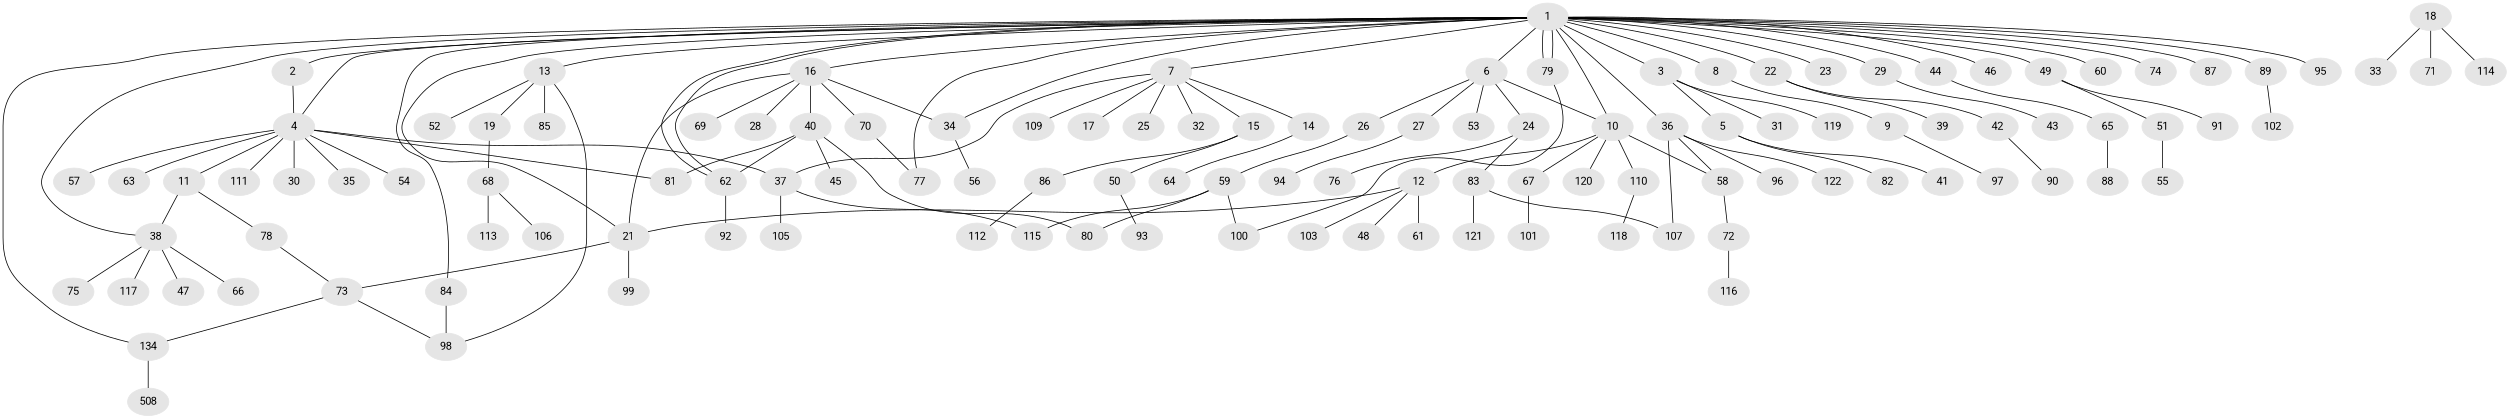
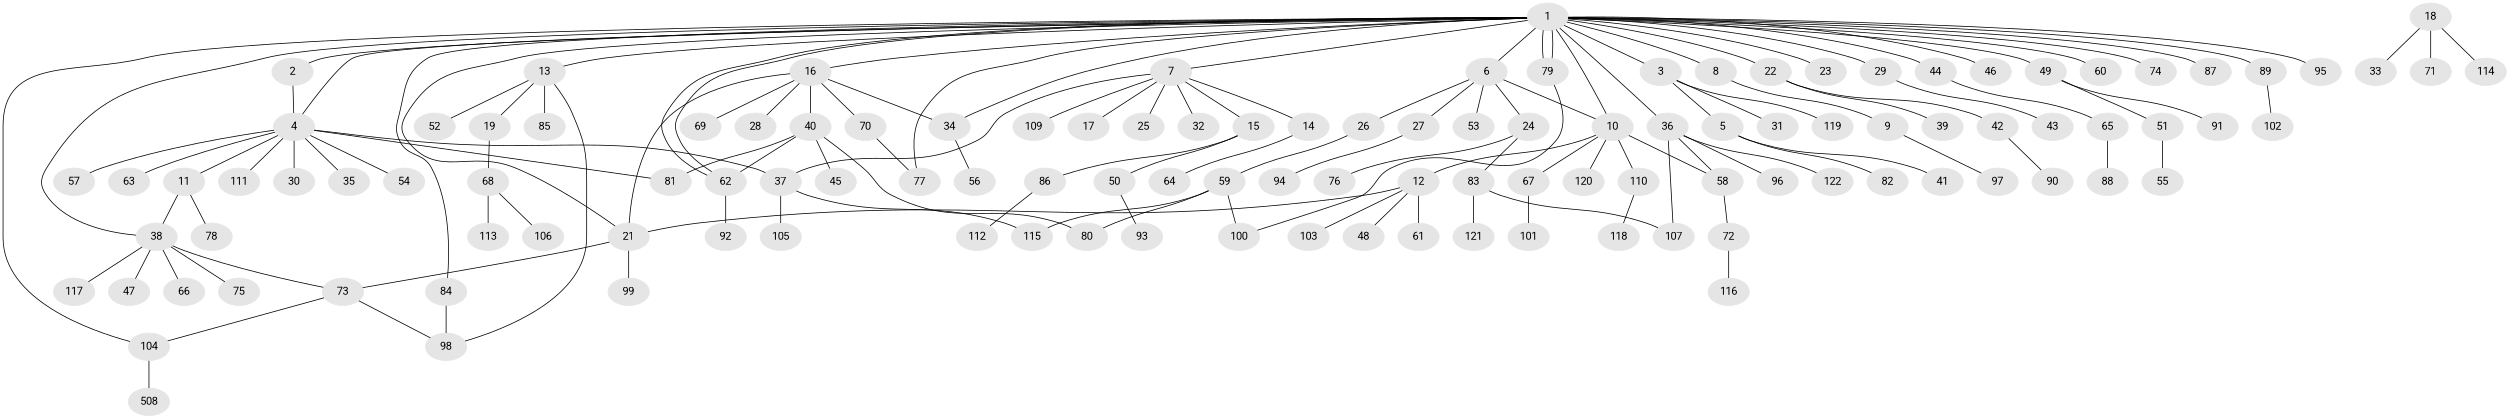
edge "78" -- "73": now "38" -- "73"
node "134": label "134" -> "104"
